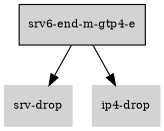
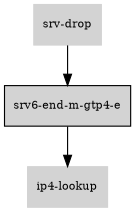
edge "srv6-end-m-gtp4-e" -> "srv-drop": reversed
node "ip4-drop": label "ip4-drop" -> "ip4-lookup"
